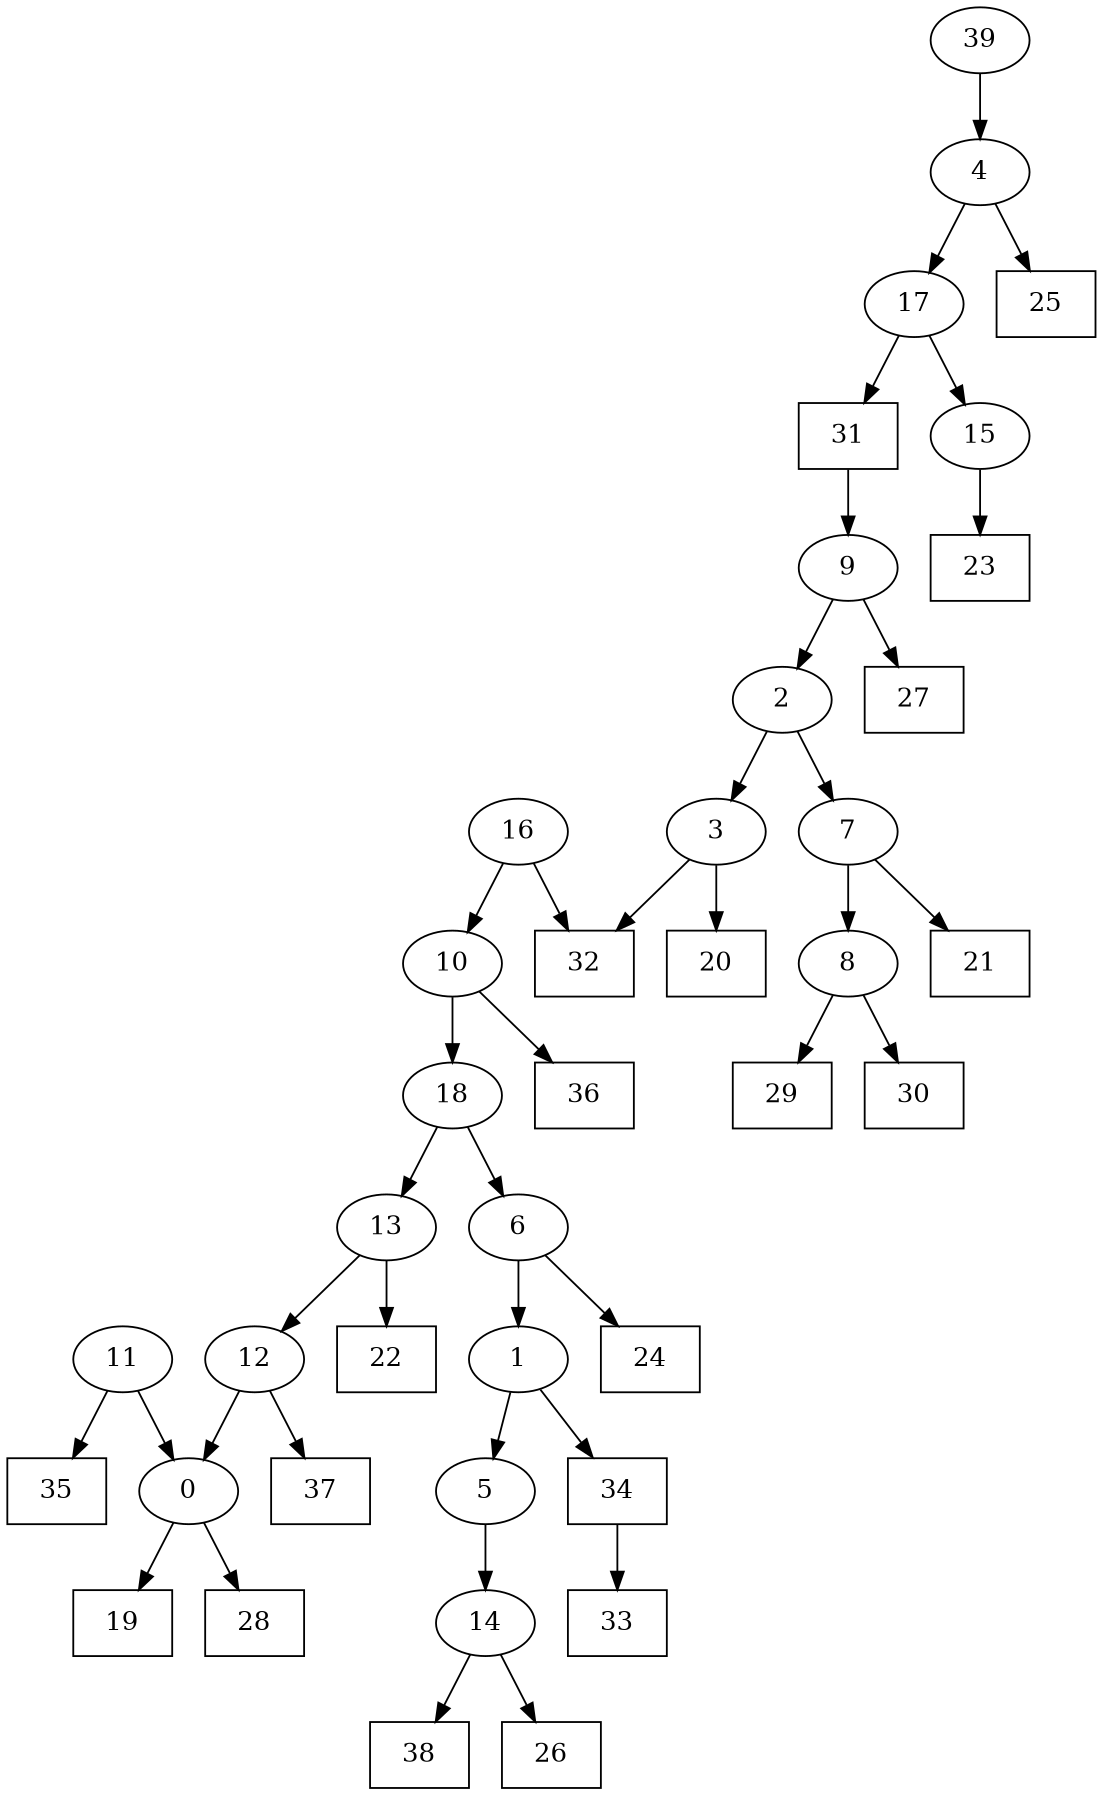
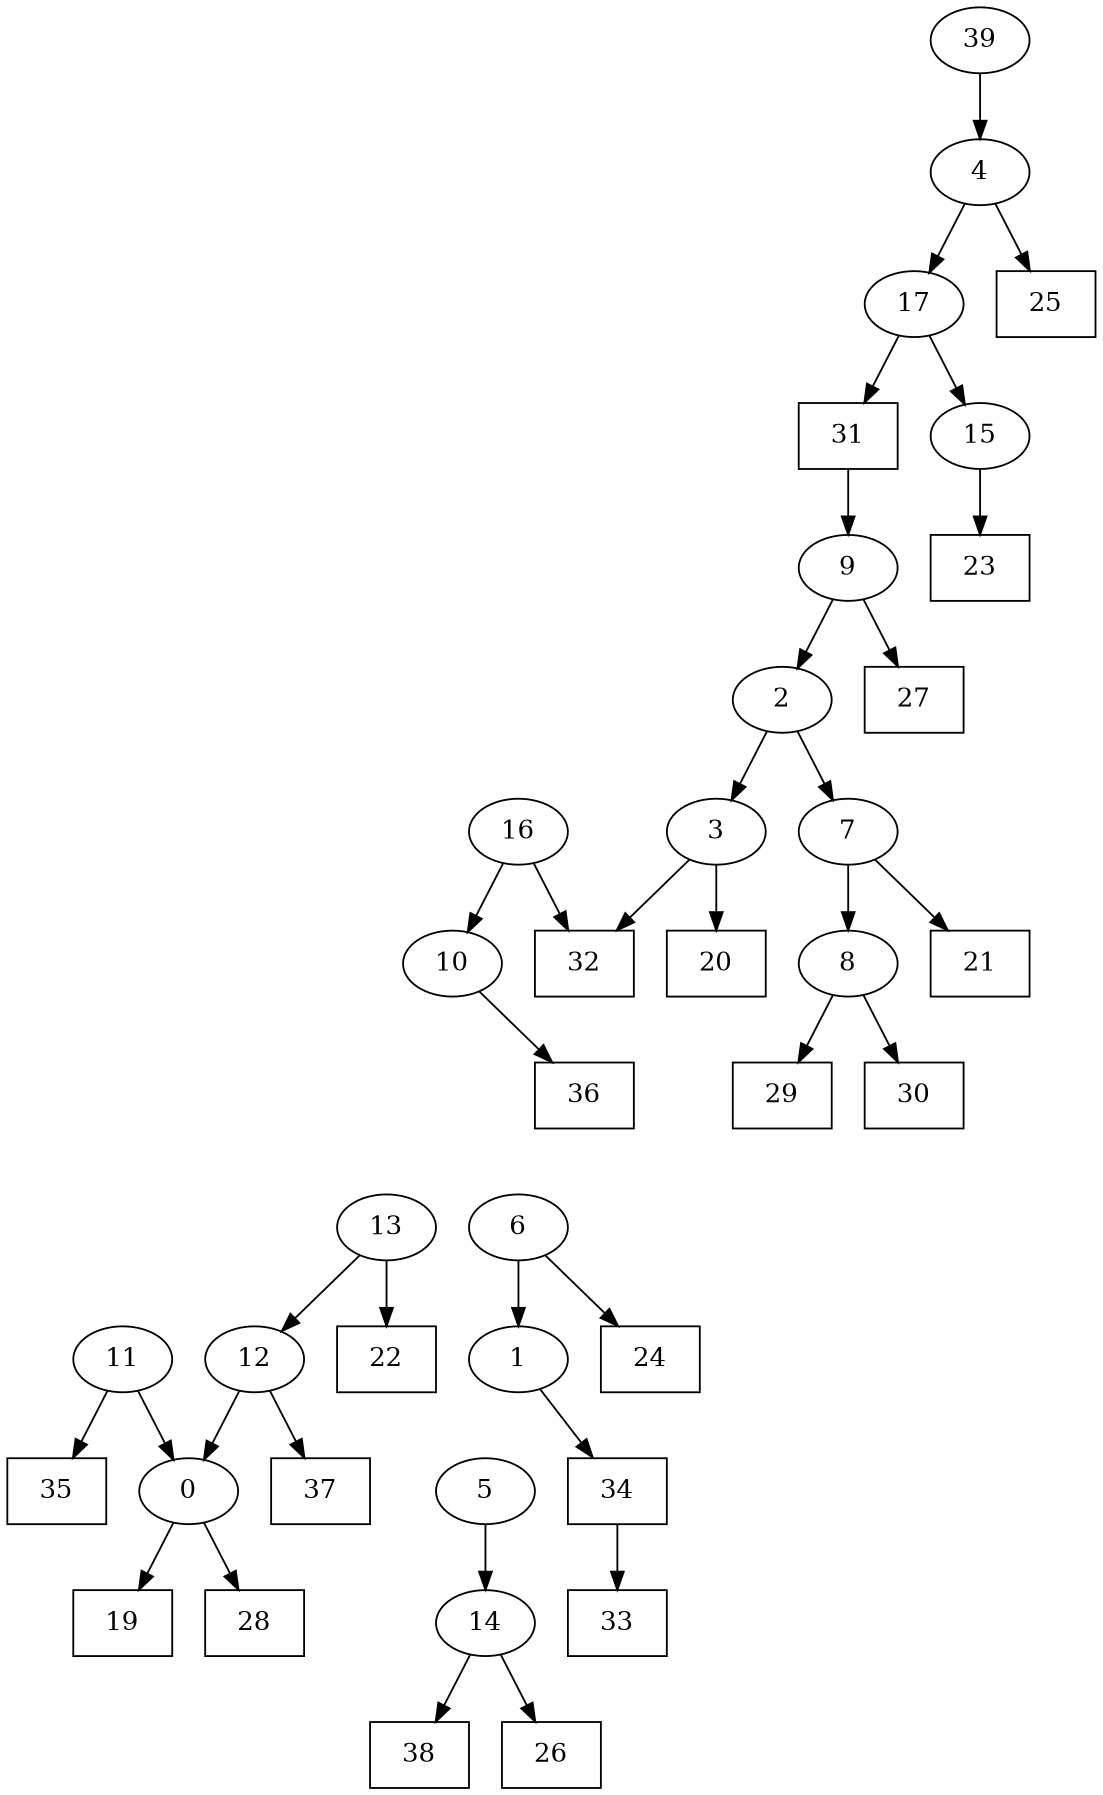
node "18": removed
edge "1" -> "5": removed
